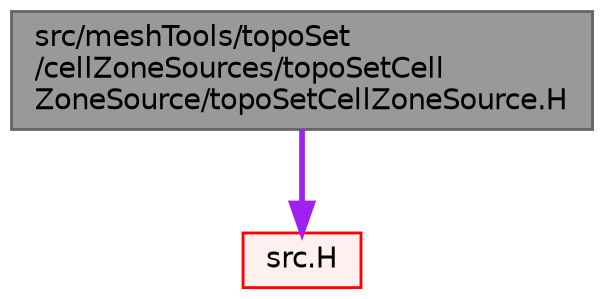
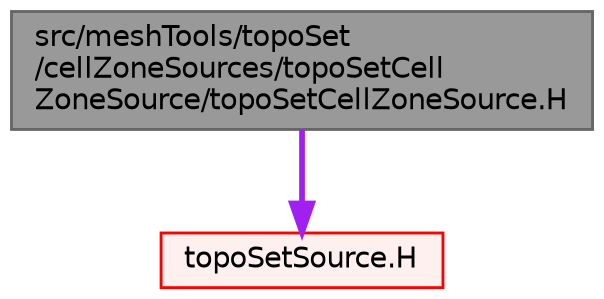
node "src.H": label "src.H" -> "topoSetSource.H"
